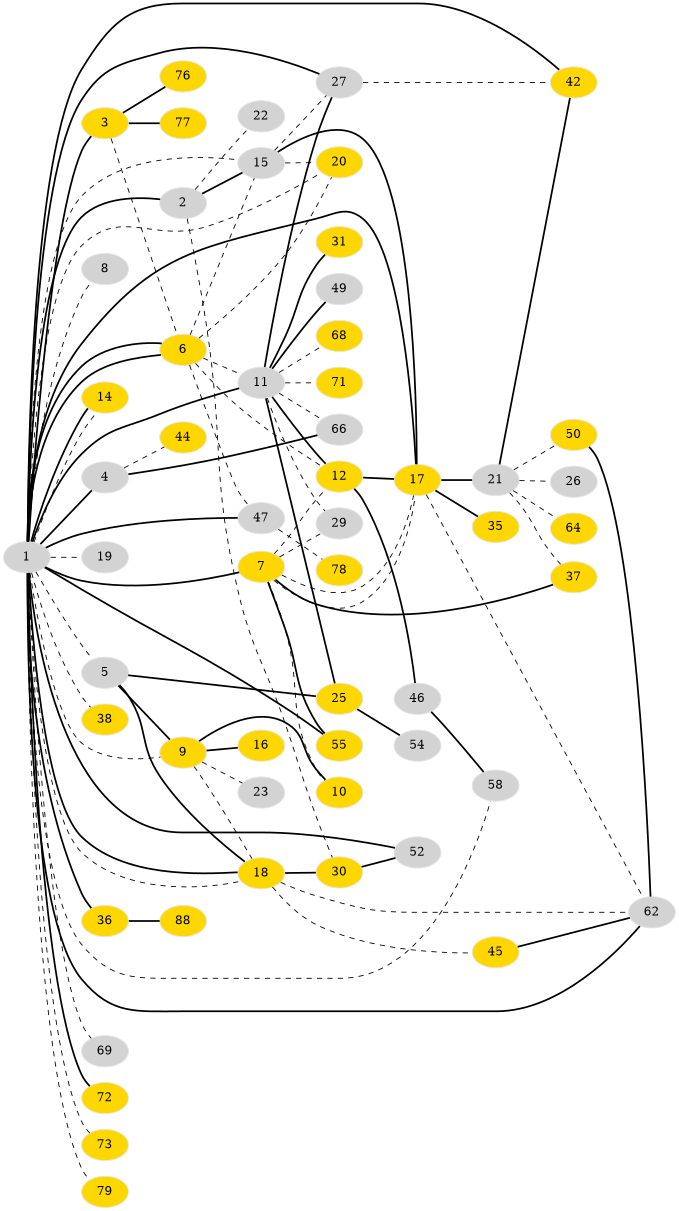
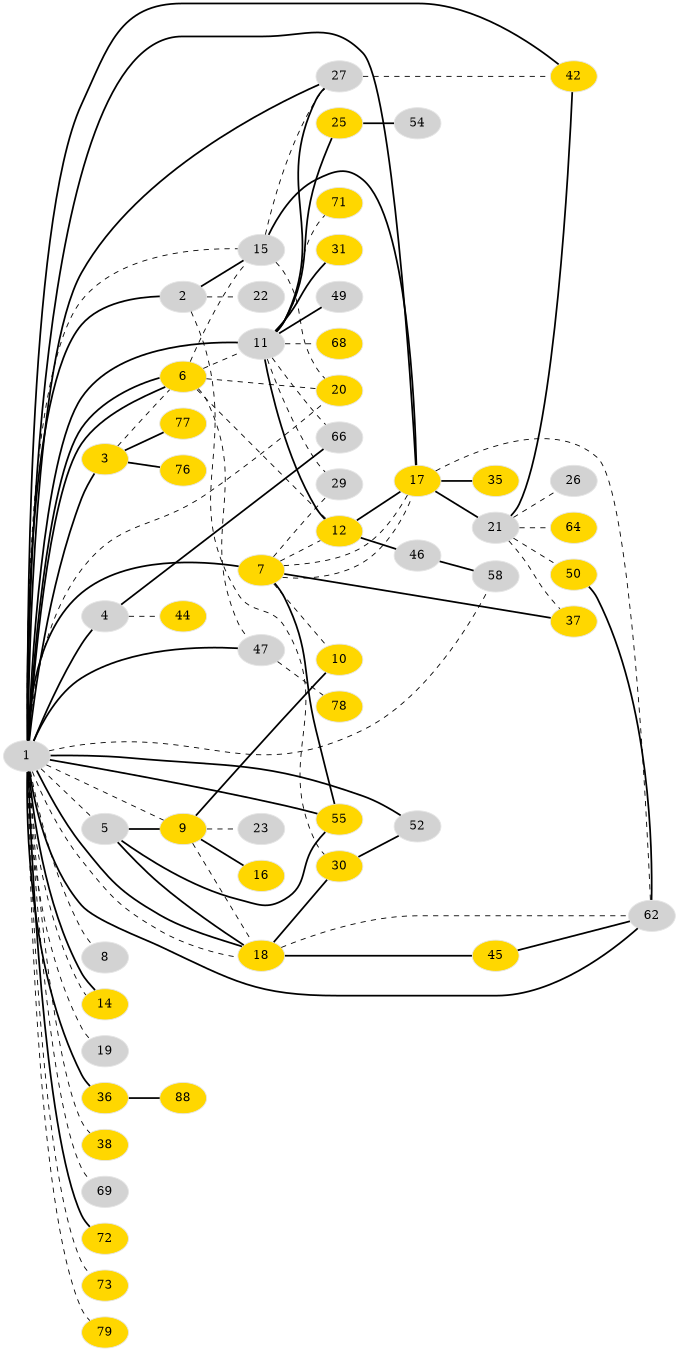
edge "5" -- "25": now "5" -- "55"
edge "18" -- "45": style dashed -> bold
